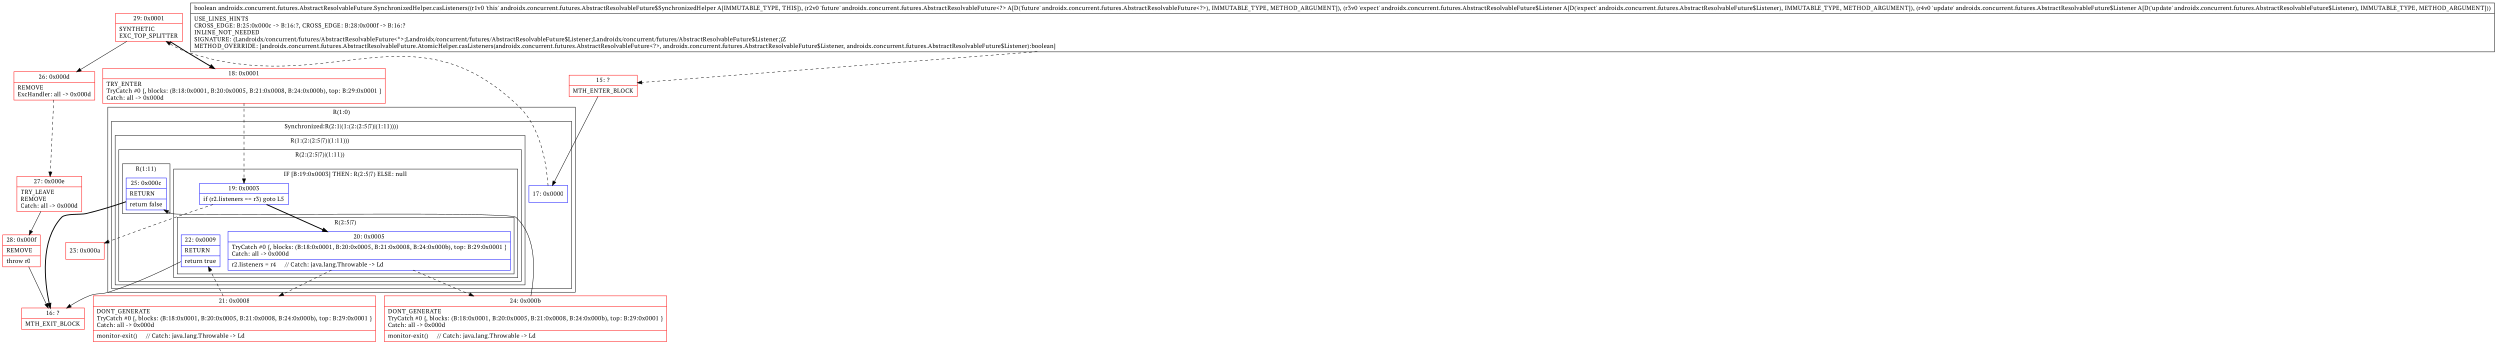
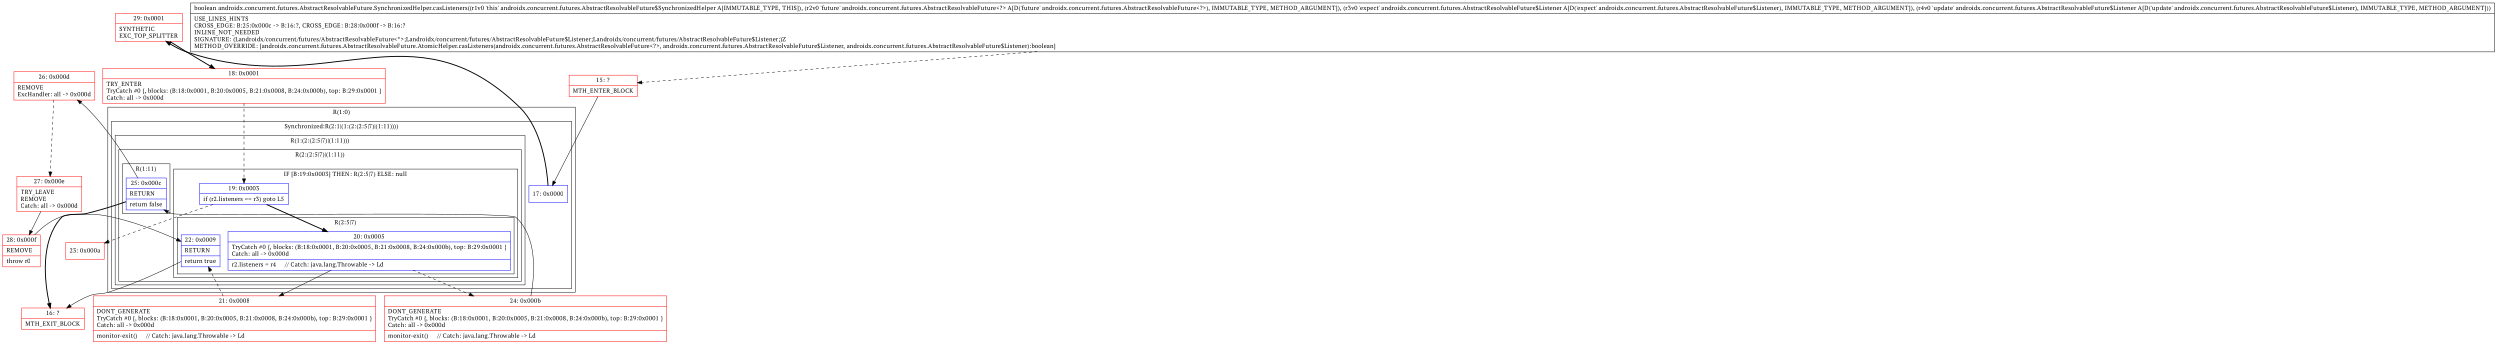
edge "29: 0x0001" -> "26: 0x000d": now "25: 0x000c" -> "26: 0x000d"
edge "17: 0x0000" -> "29: 0x0001": style dashed -> bold
edge "20: 0x0005" -> "21: 0x0008": style dashed -> solid
edge "28: 0x000f" -> "16: ?": now "28: 0x000f" -> "22: 0x0009"
